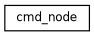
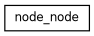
node "cmd_node": label "cmd_node" -> "node_node"
